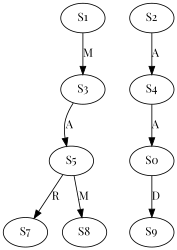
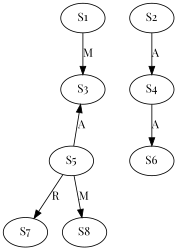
edge "S3" -> "S5": reversed
node "S0": label "S0" -> "S6"
node "S9": removed
